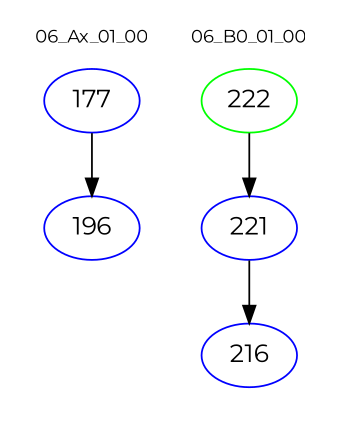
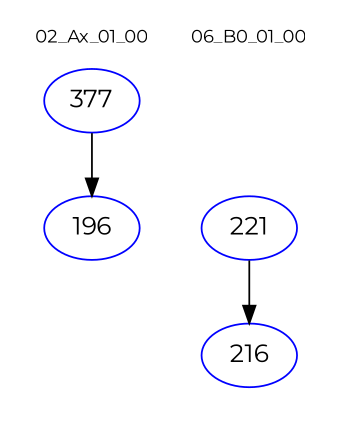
cluster "06_Ax_01_00": label "06_Ax_01_00" -> "02_Ax_01_00"
node "177": label "177" -> "377"
node "222": removed
